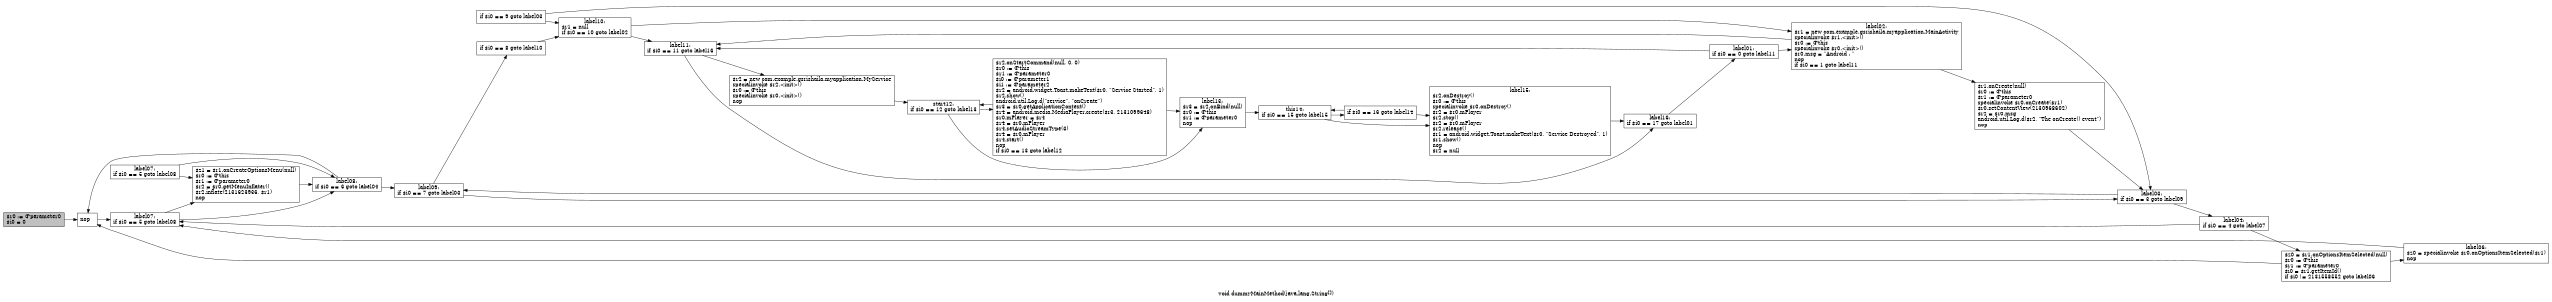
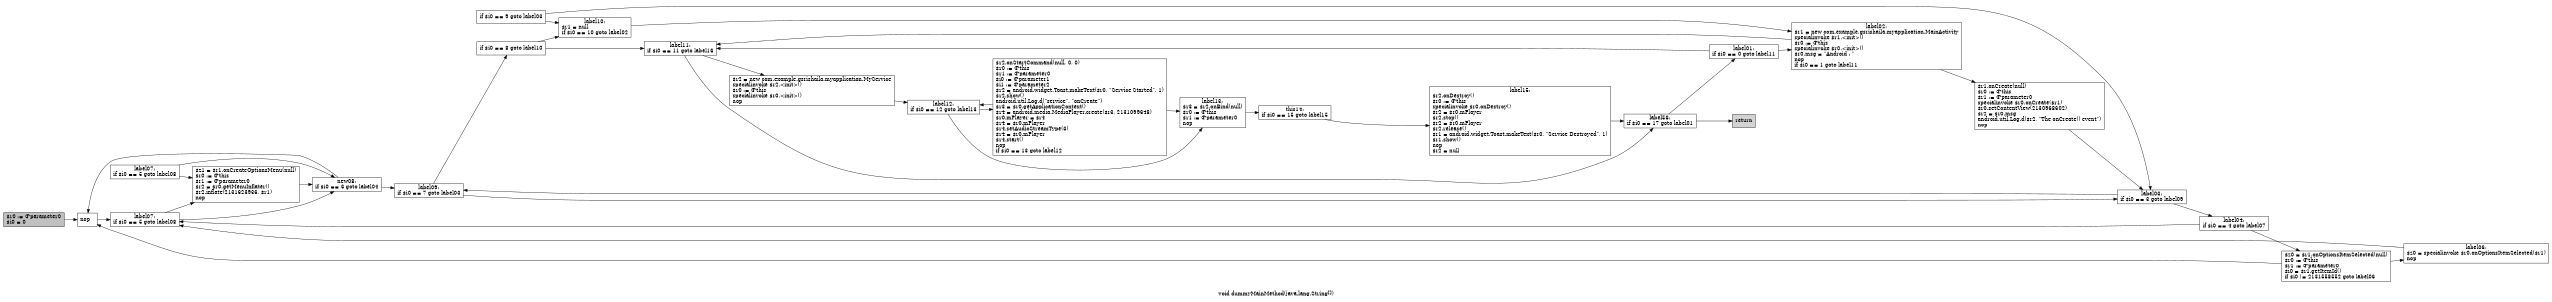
edge "label10: $r1 = null if $i0 == 10 goto label02" -> "label11: if $i0 == 11 goto label16": now "if $i0 == 8 goto label10" -> "label11: if $i0 == 11 goto label16"
node "start12: if $i0 == 12 goto label13": label "start12: if $i0 == 12 goto label13" -> "label12: if $i0 == 12 goto label13"
node "if $i0 == 16 goto label14": removed
node "label16: if $i0 == 17 goto label01": label "label16: if $i0 == 17 goto label01" -> "label56: if $i0 == 17 goto label01"
node "return": added
node "label08: if $i0 == 6 goto label04": label "label08: if $i0 == 6 goto label04" -> "new08: if $i0 == 6 goto label04"
